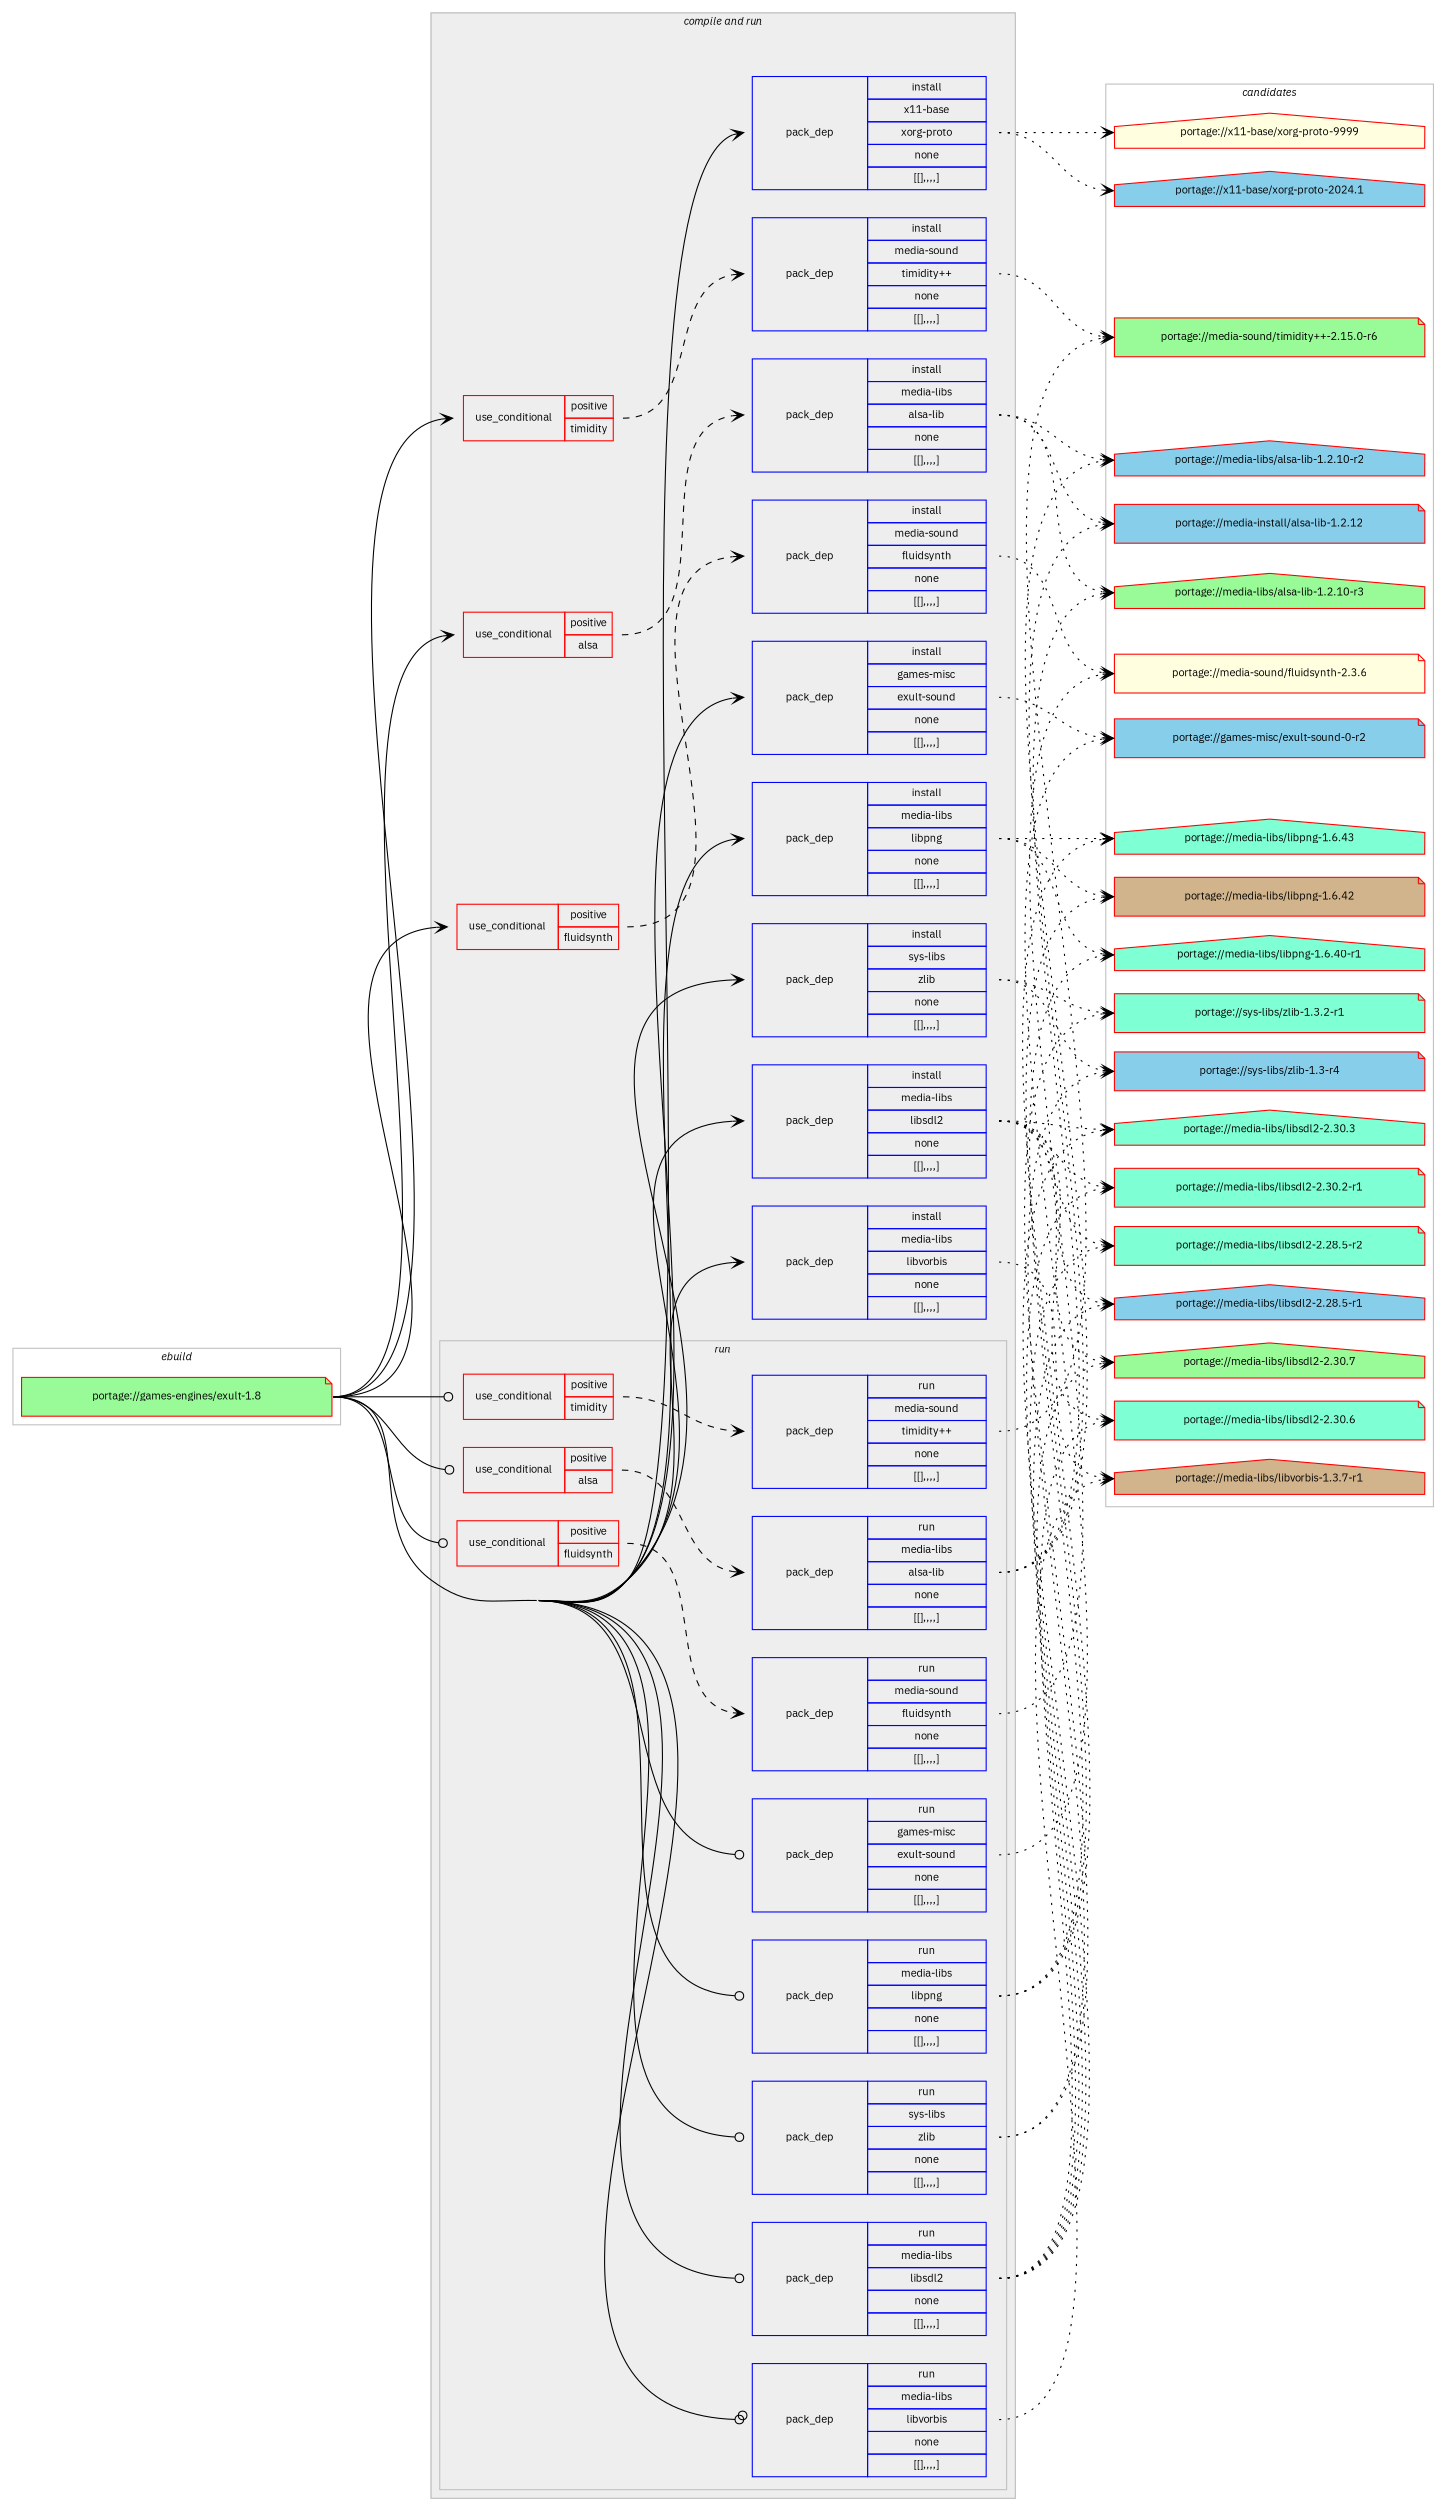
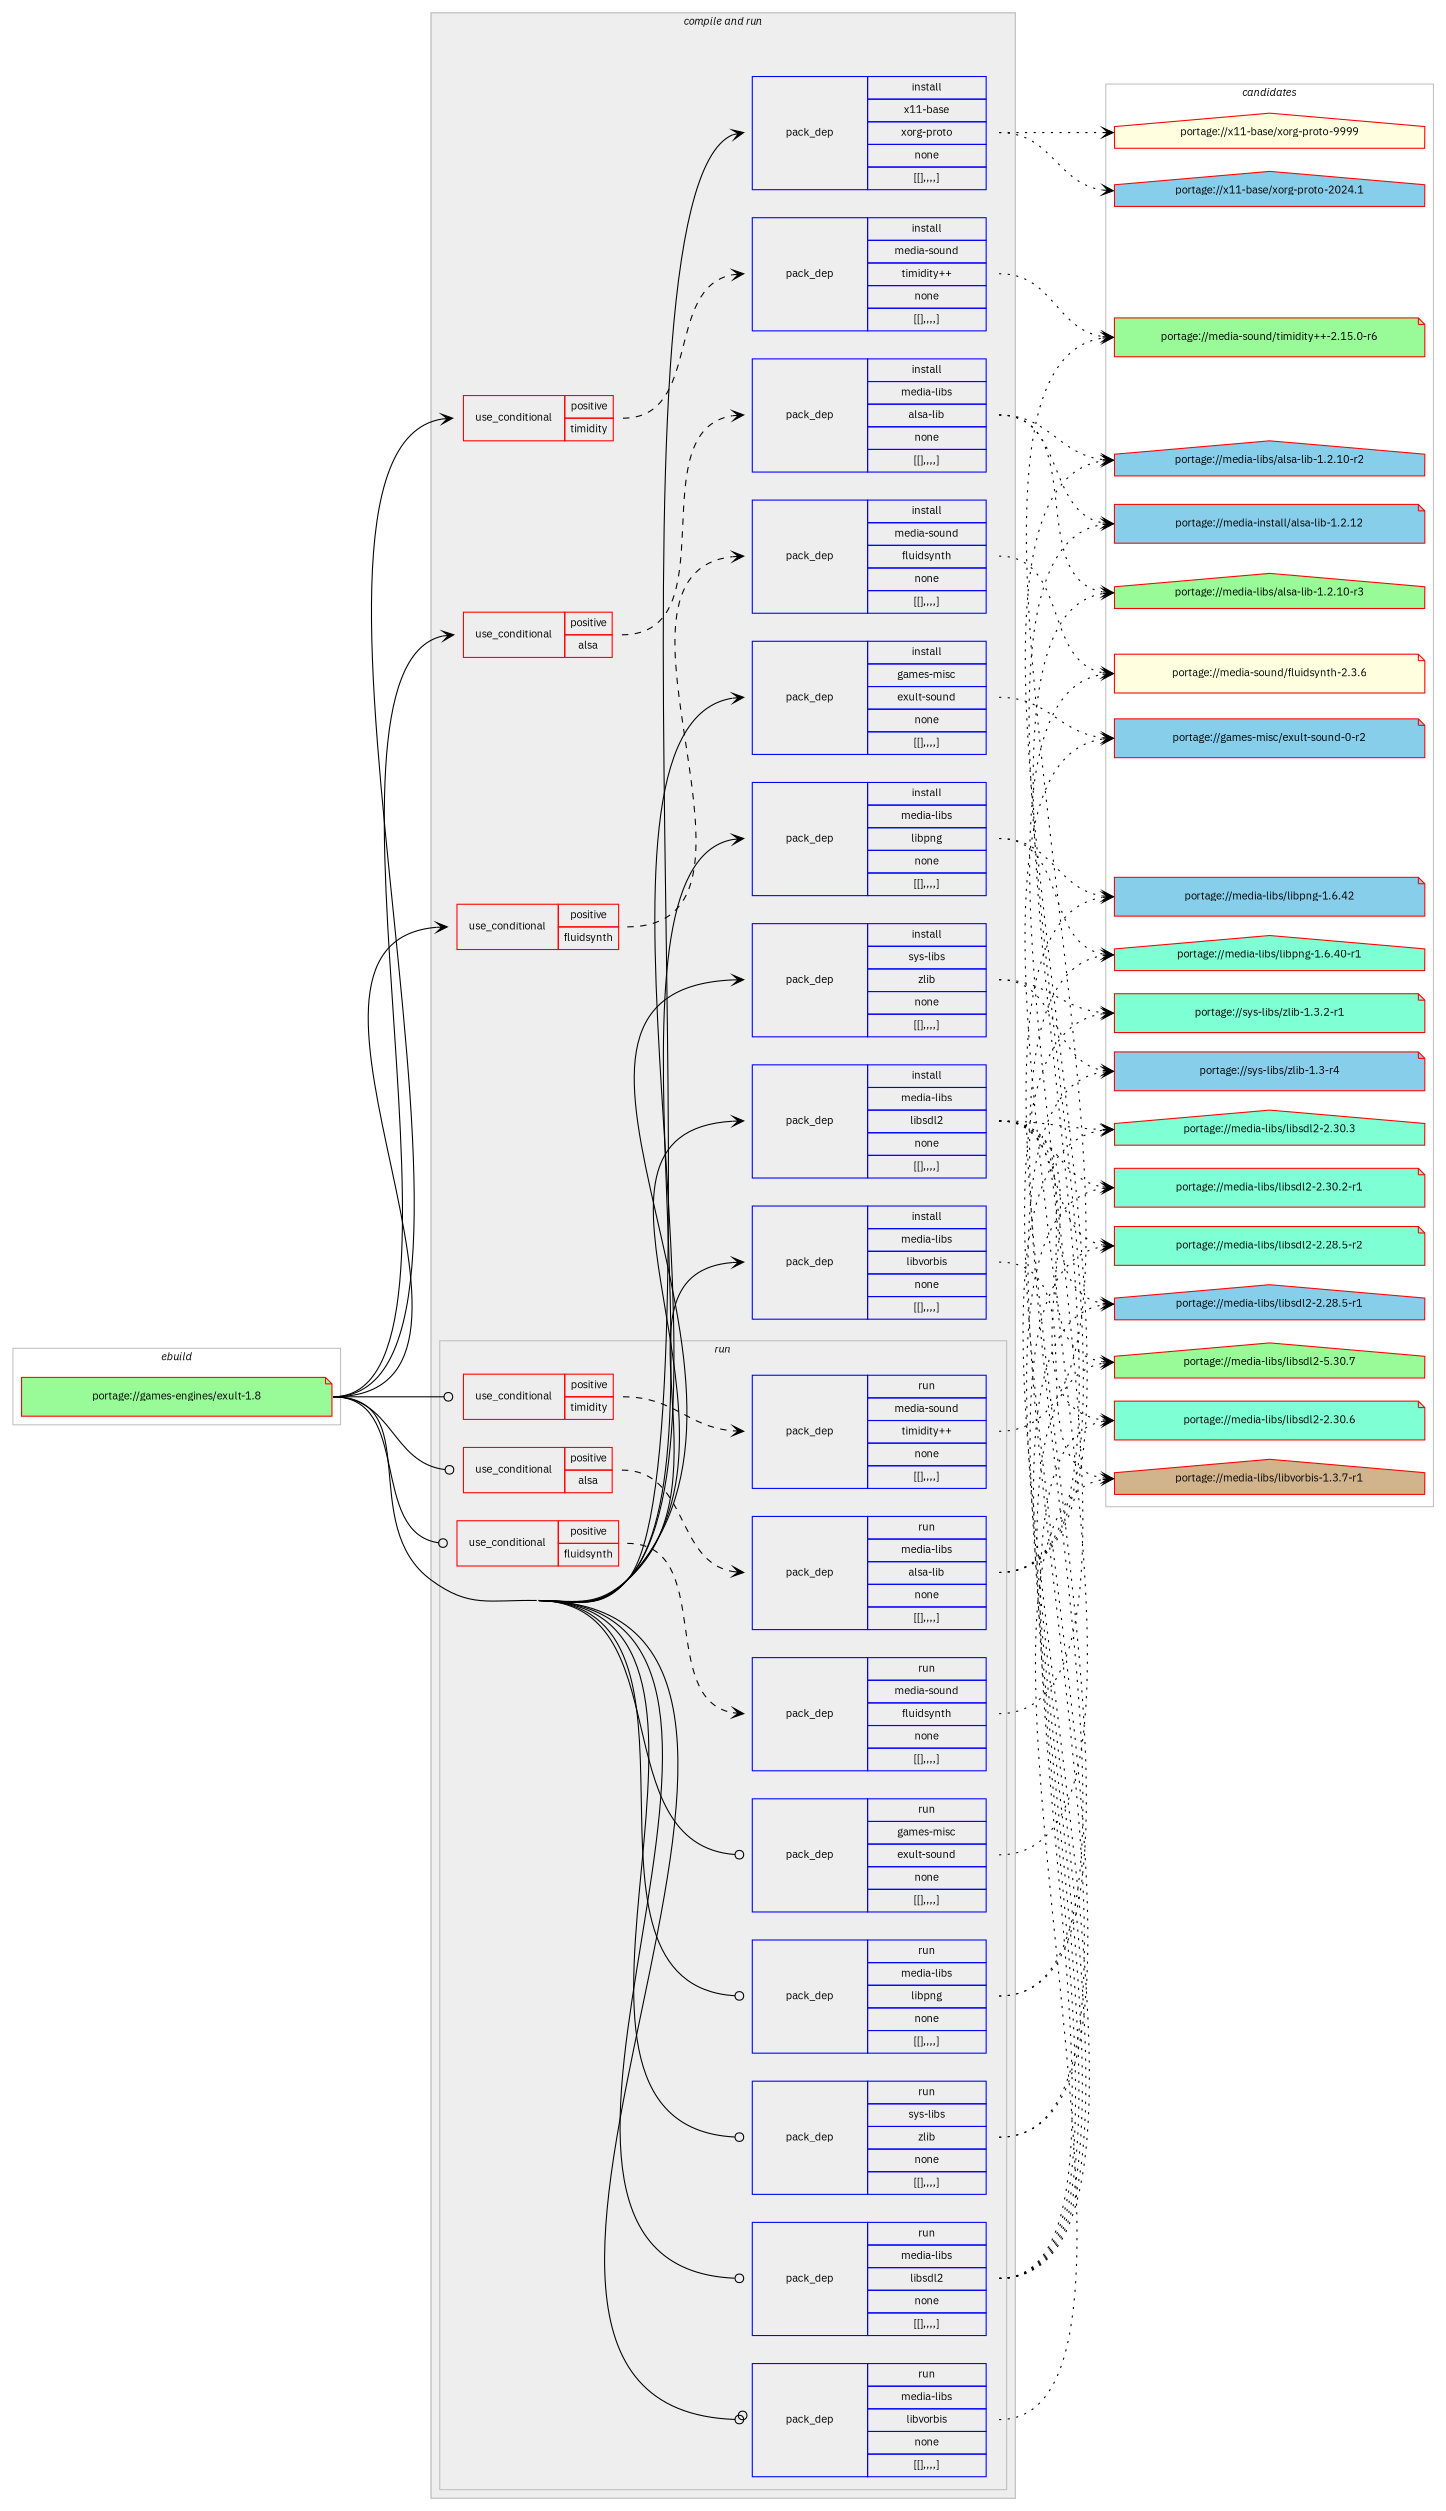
node "portage://media-libs/libpng-1.6.43": removed
node "portage://media-libs/libpng-1.6.42": fillcolor tan -> skyblue
node "portage://media-libs/libsdl2-2.30.7": label "portage://media-libs/libsdl2-2.30.7" -> "portage://media-libs/libsdl2-5.30.7"
